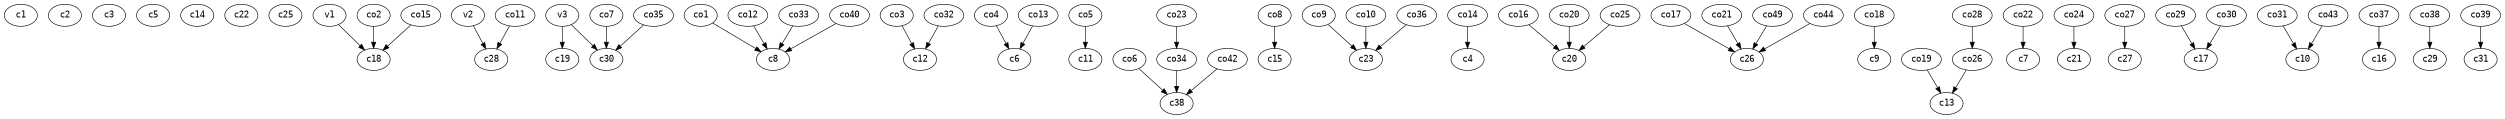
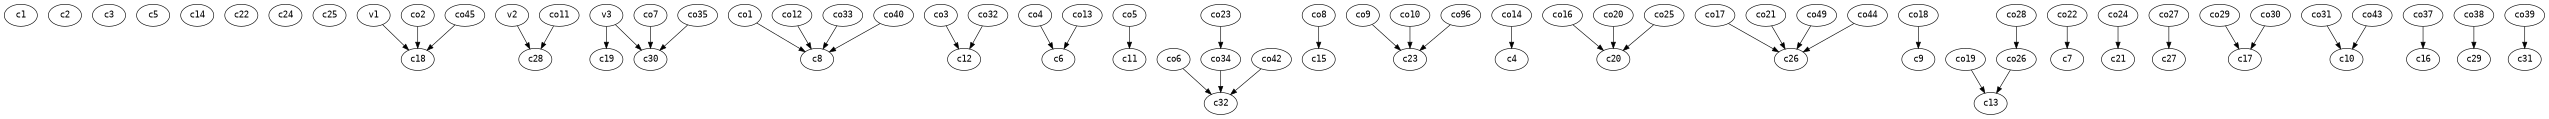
node "c24": added
node "co15": label "co15" -> "co45"
node "co36": label "co36" -> "co96"
node "c38": label "c38" -> "c32"
